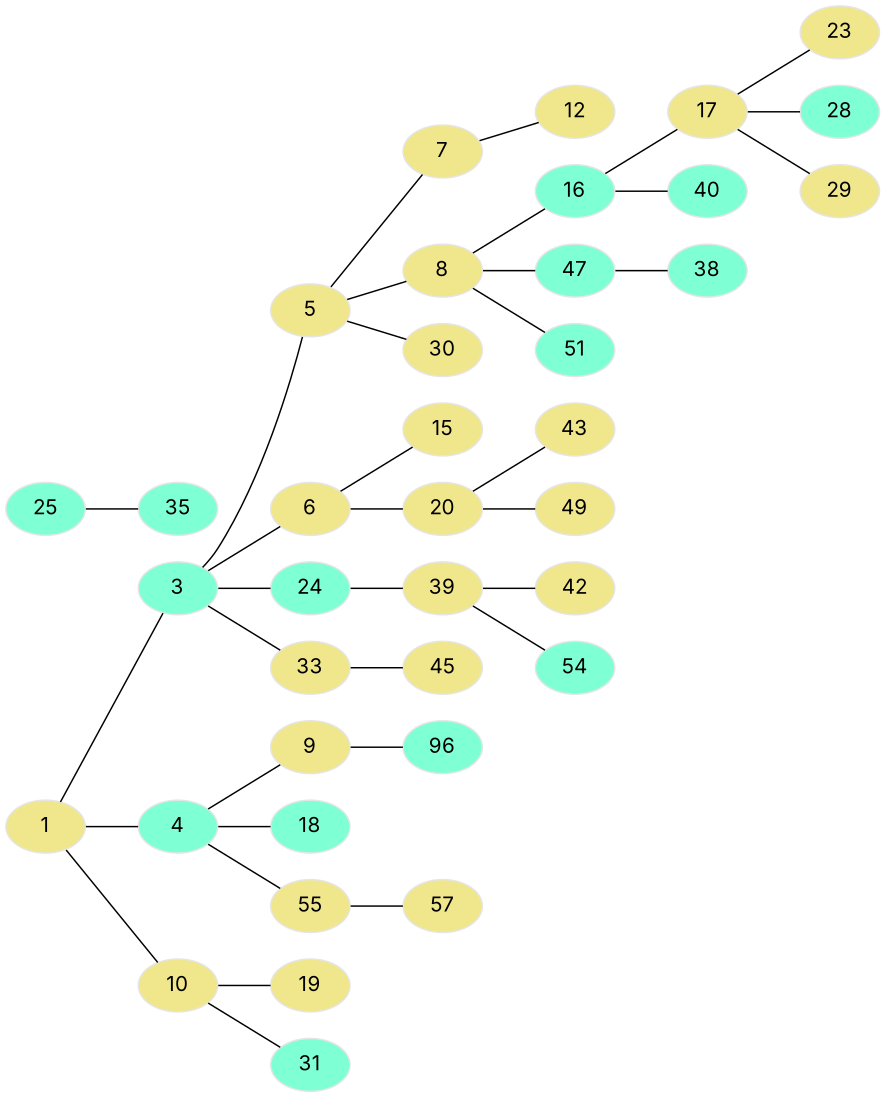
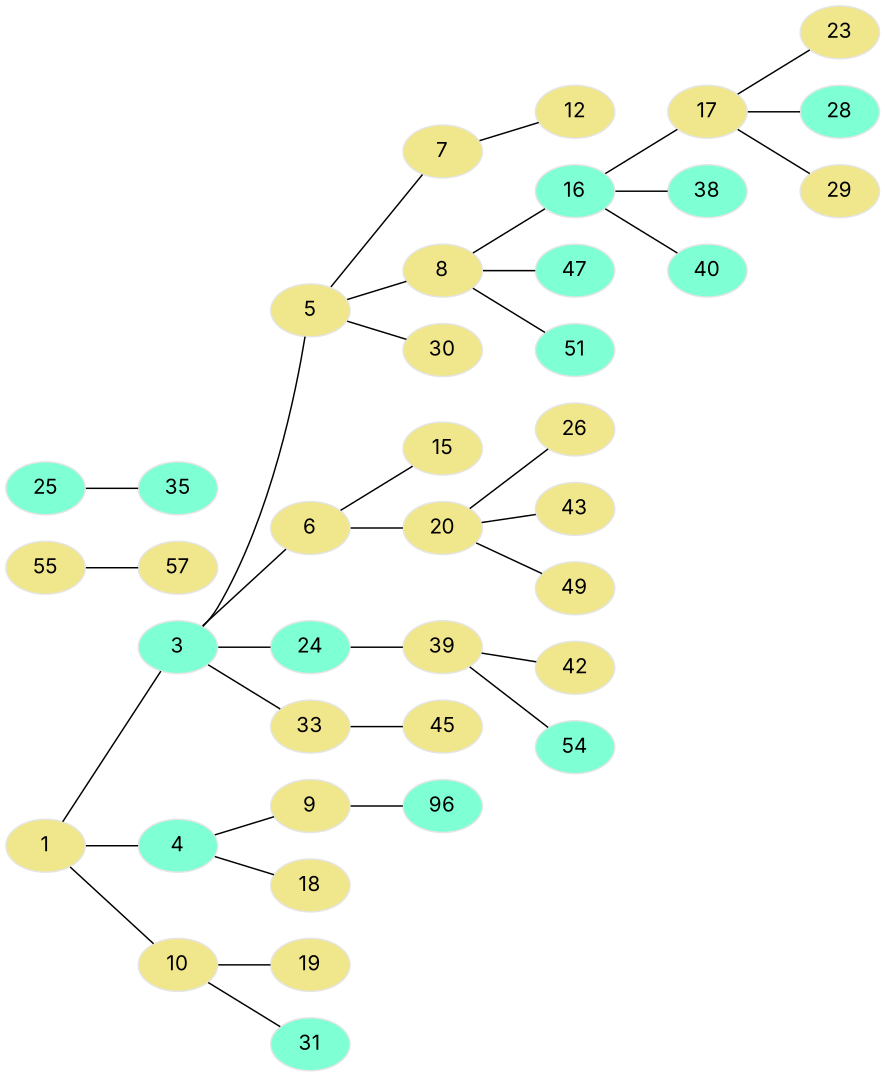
edge "47" -- "38": now "16" -- "38"
node "26": added
node "18": fillcolor aquamarine -> khaki
edge "4" -- "55": removed
